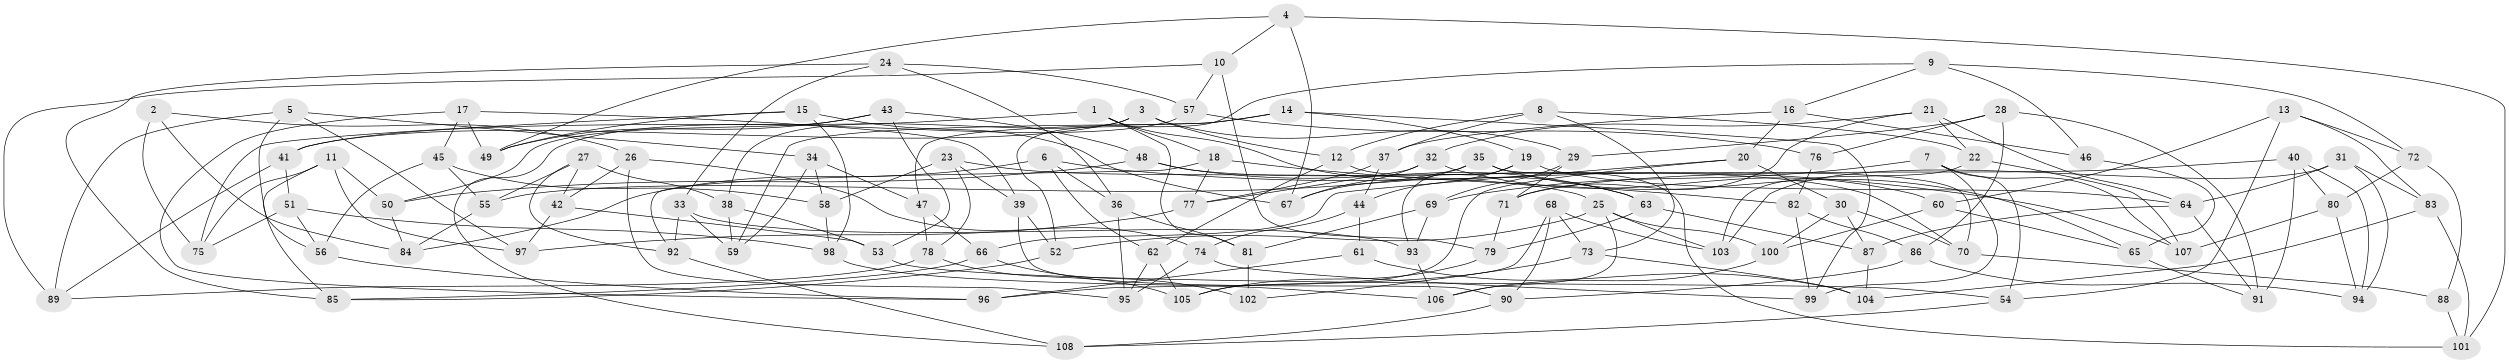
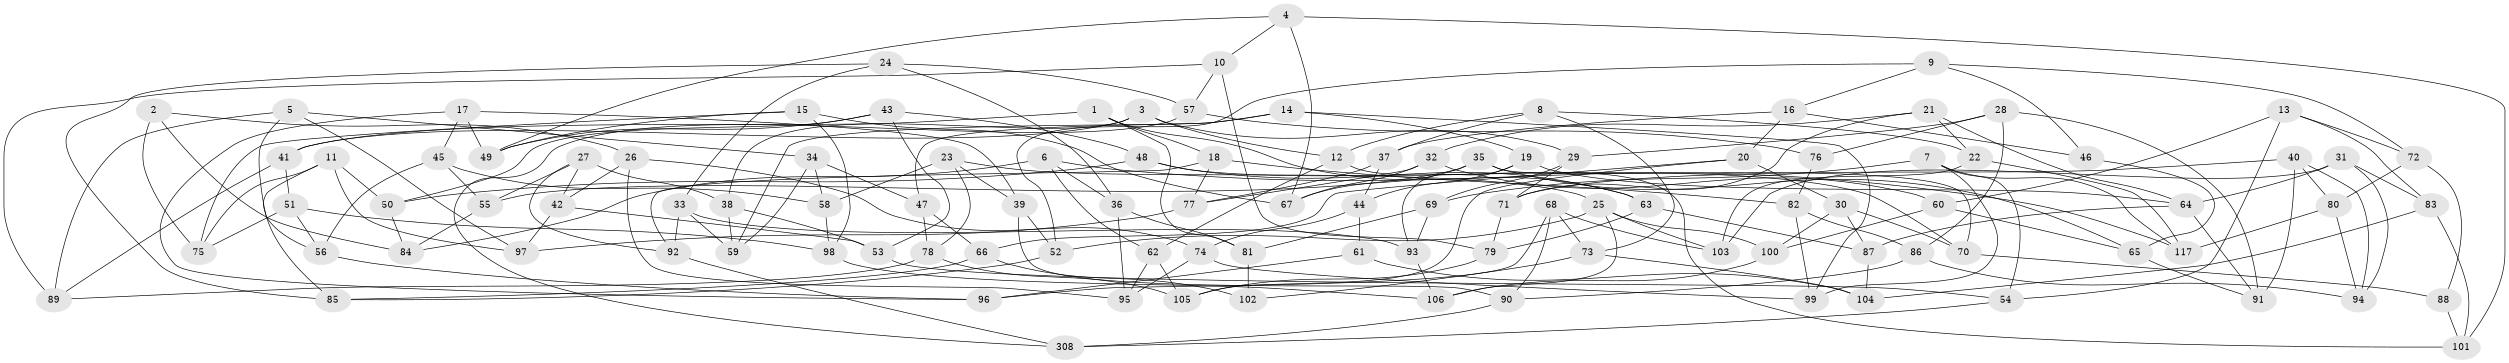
node "107": label "107" -> "117"
node "108": label "108" -> "308"
